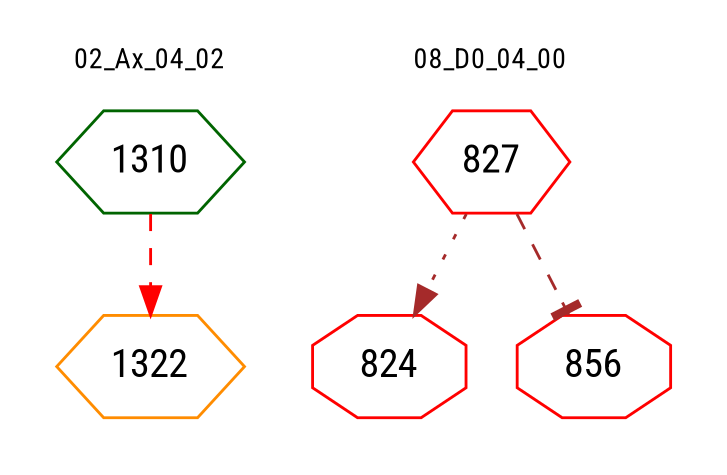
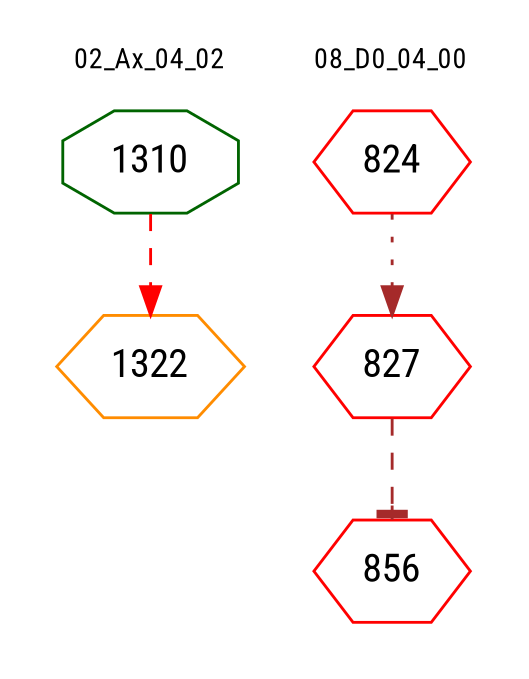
node "1310": shape hexagon -> octagon
edge "827" -> "824": reversed
node "824": shape octagon -> hexagon
node "856": shape octagon -> hexagon
